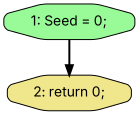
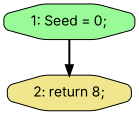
node "2: return 0;": label "2: return 0;" -> "2: return 8;"
